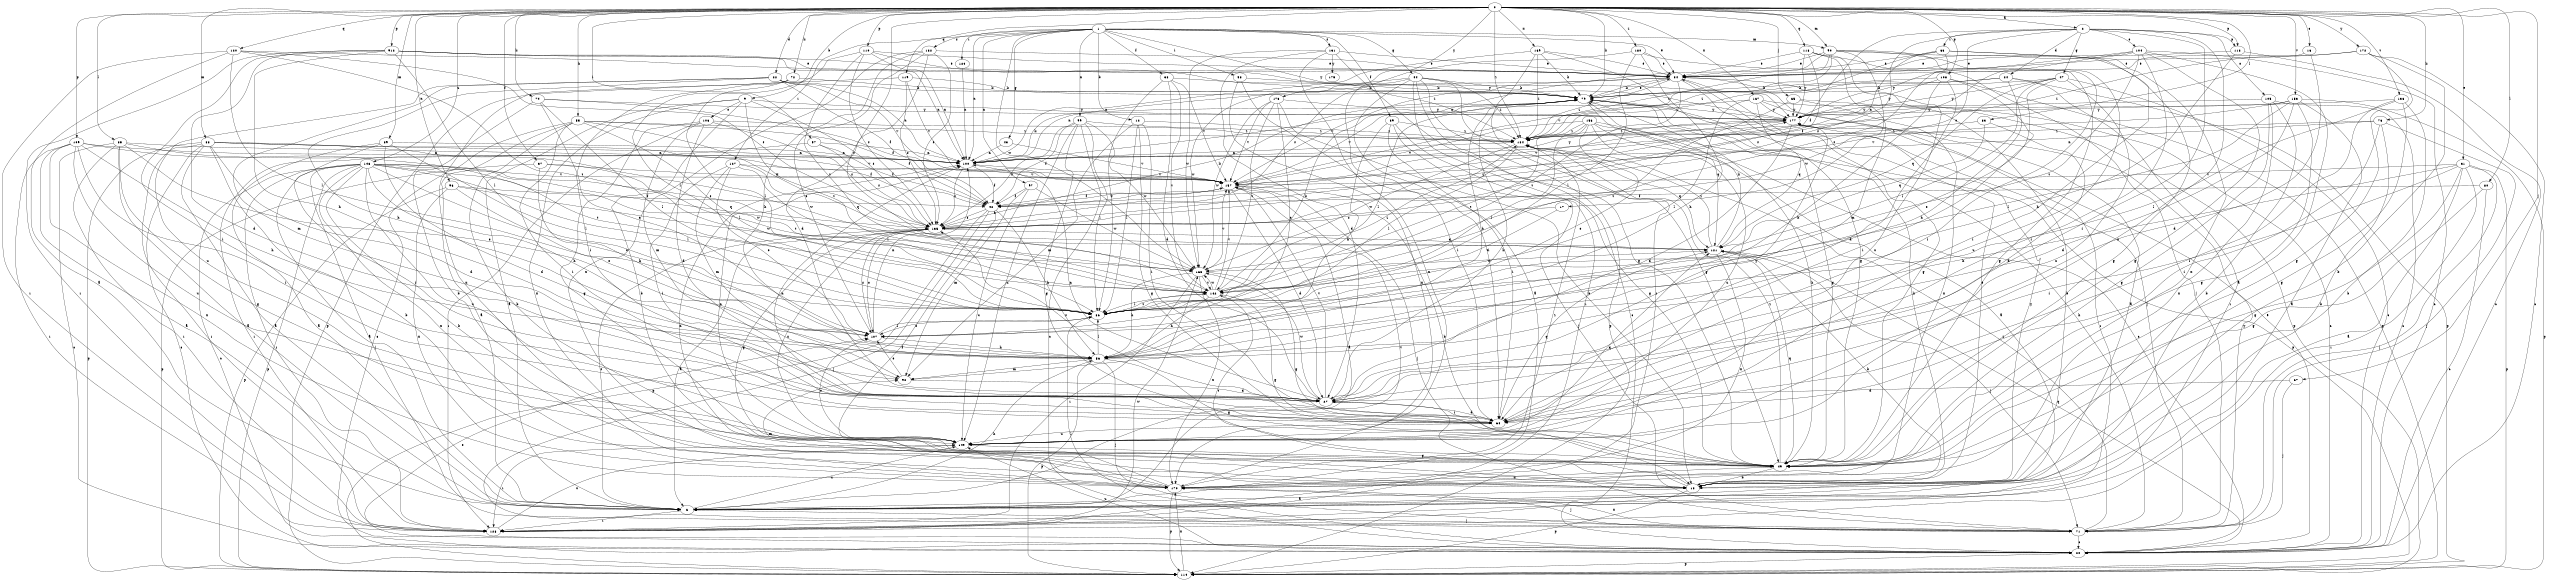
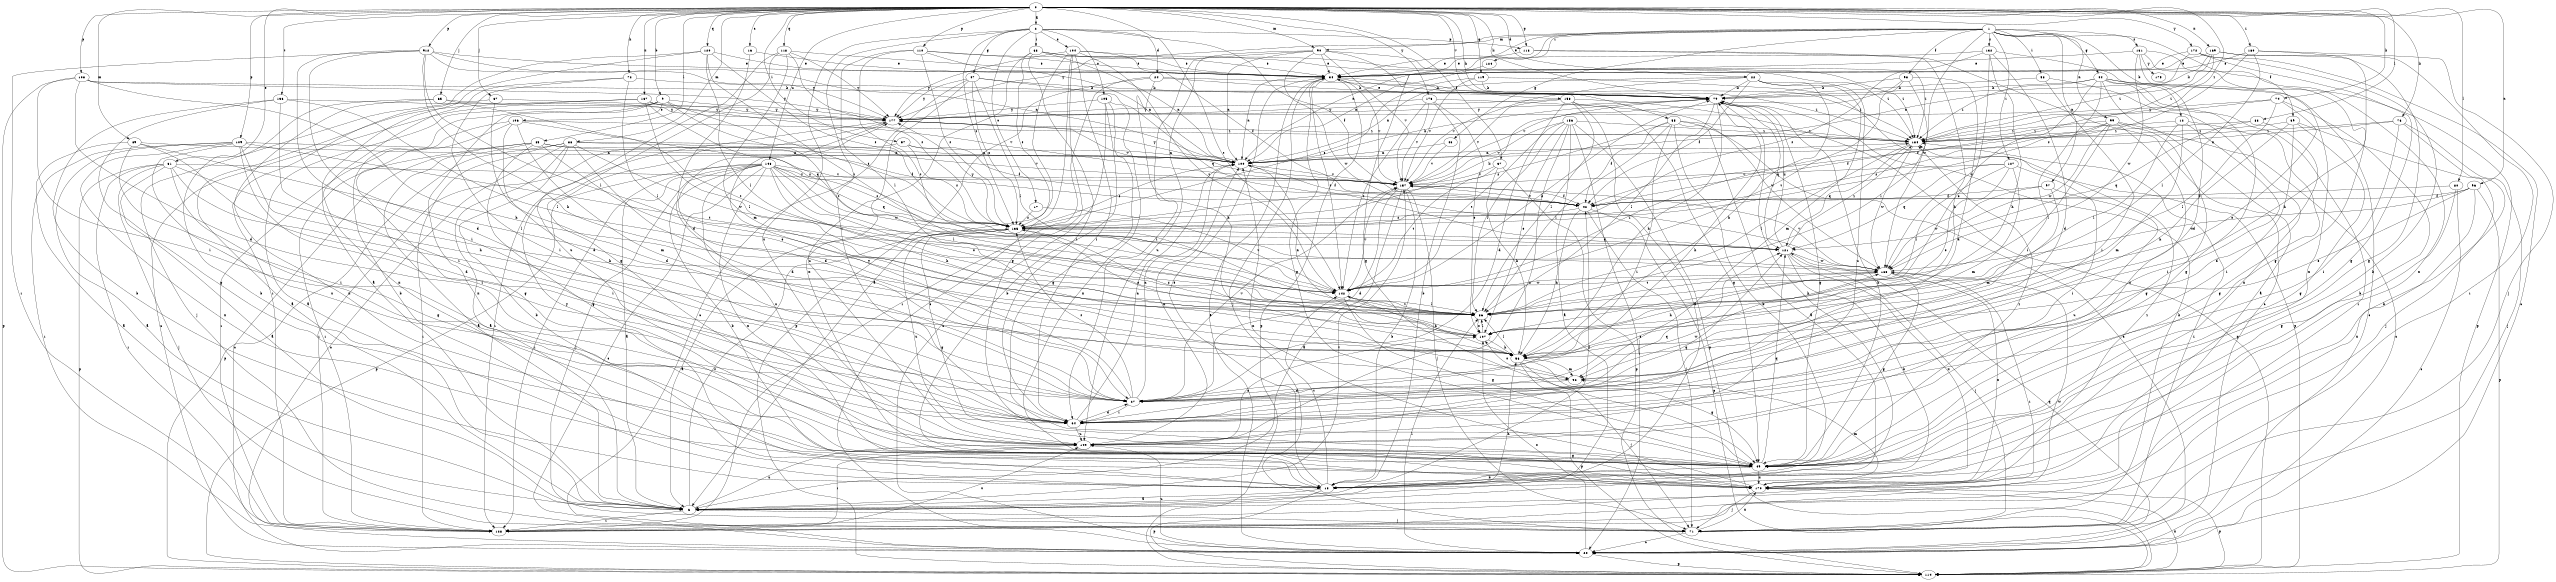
node "38": label "38" -> "98"
edge "71" -> "177": now "67" -> "177"
edge "47" -> "107": now "47" -> "135"
